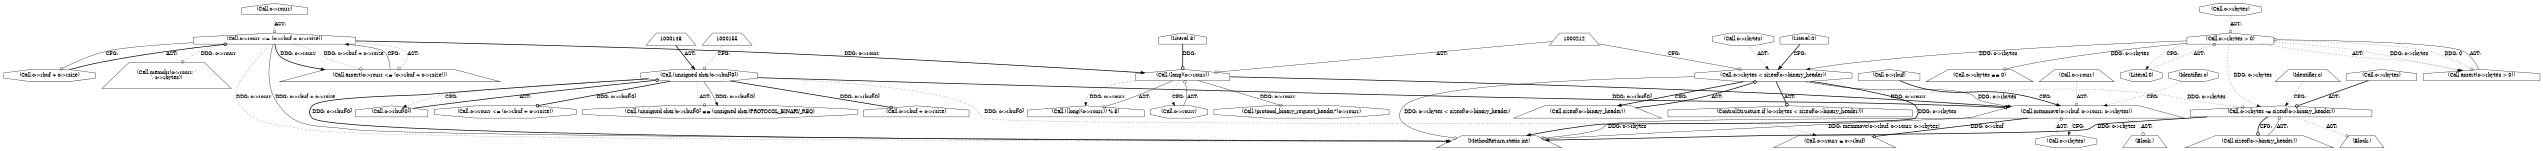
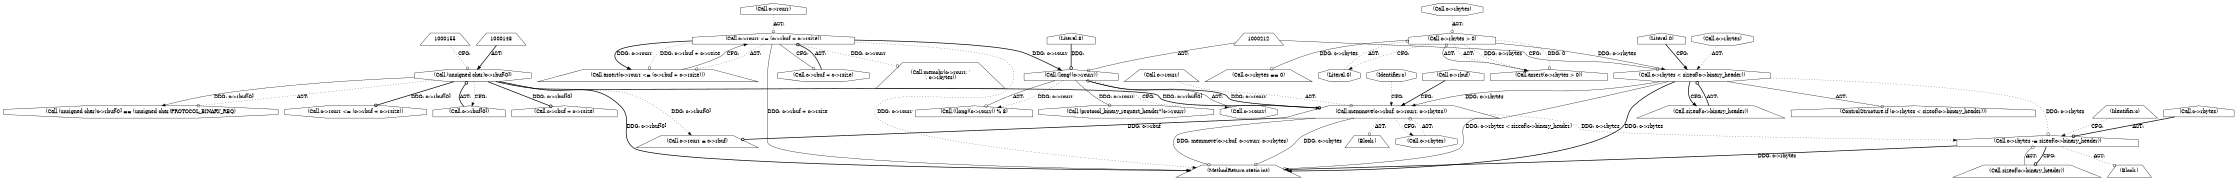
edge "(Call,c->rbytes > 0)" -> "(Call,c->rbytes -= sizeof(c->binary_header))": now "(Call,memmove(c->rbuf, c->rcurr, c->rbytes))" -> "(Call,c->rbytes -= sizeof(c->binary_header))"
edge "(Call,c->rbytes < sizeof(c->binary_header))" -> "(ControlStructure,if (c->rbytes < sizeof(c->binary_header)))": style bold -> solid
